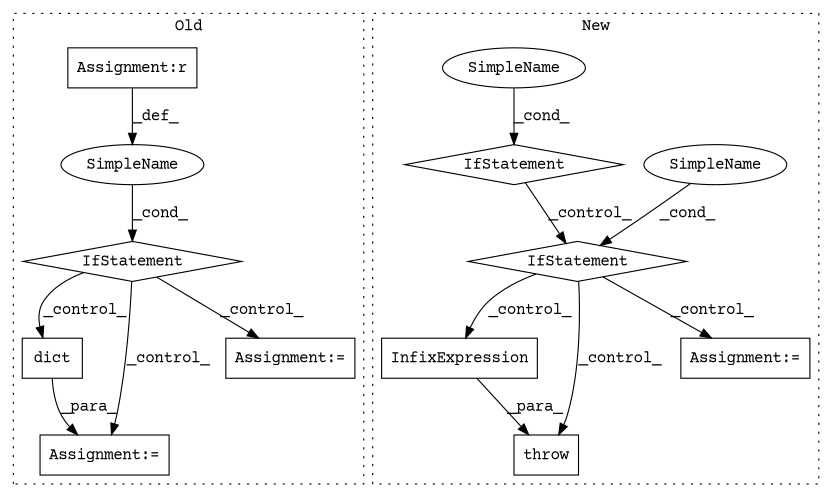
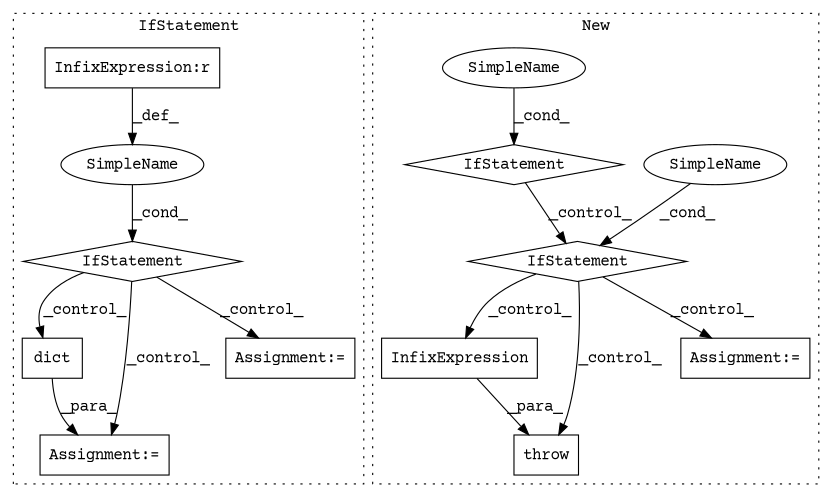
cluster "Old": label "Old" -> "IfStatement"
node "Assignment:r": label "Assignment:r" -> "InfixExpression:r"
